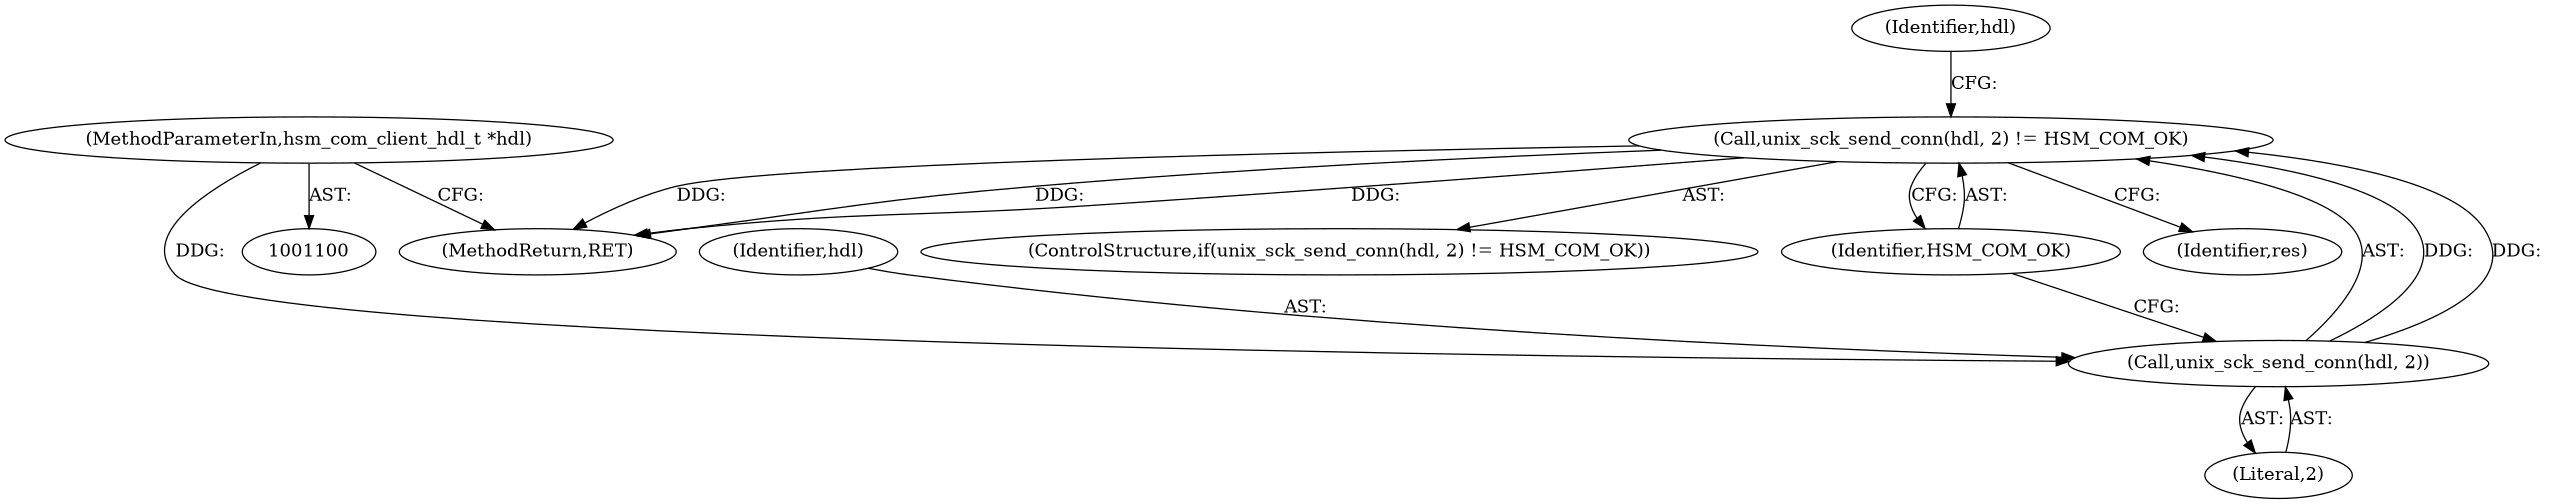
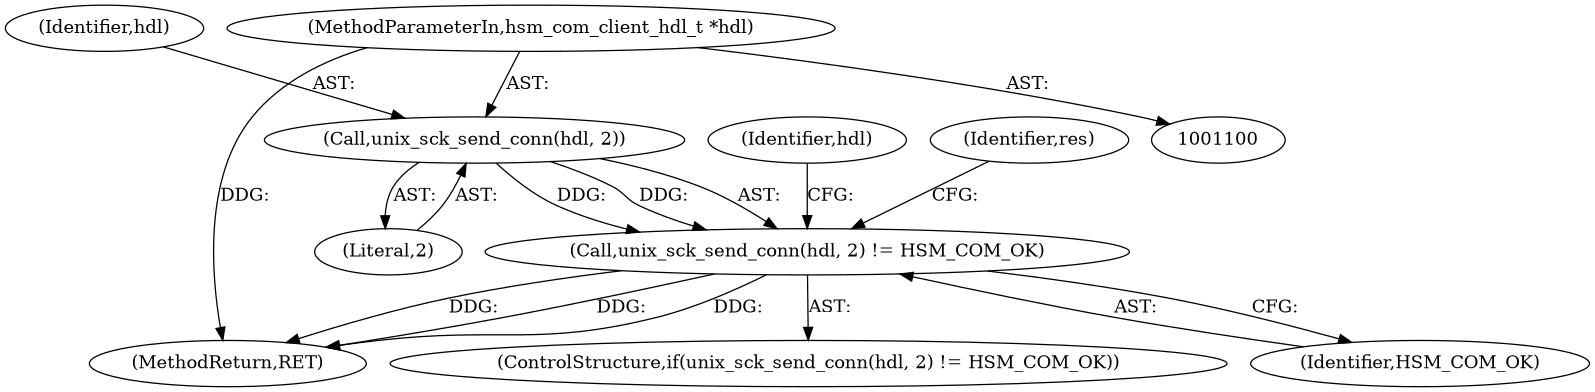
edge "(Call,unix_sck_send_conn(hdl, 2) != HSM_COM_OK)" -> "(Identifier,res)": reversed
edge "(MethodParameterIn,hsm_com_client_hdl_t *hdl)" -> "(MethodReturn,RET)": label "CFG: " -> "DDG: "
edge "(MethodParameterIn,hsm_com_client_hdl_t *hdl)" -> "(Call,unix_sck_send_conn(hdl, 2))": label "DDG: " -> "AST: "
edge "(Identifier,HSM_COM_OK)" -> "(Call,unix_sck_send_conn(hdl, 2))": removed, label "CFG:"
